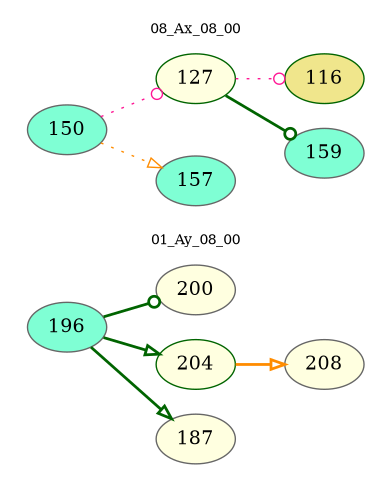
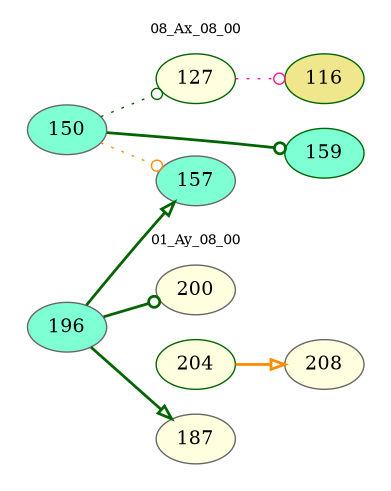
edge "150" -> "127": color deeppink -> darkgreen
edge "127" -> "159": now "150" -> "159"
edge "150" -> "157": arrowhead onormal -> odot
node "159": color gray40 -> darkgreen
edge "196" -> "204": now "196" -> "157"
